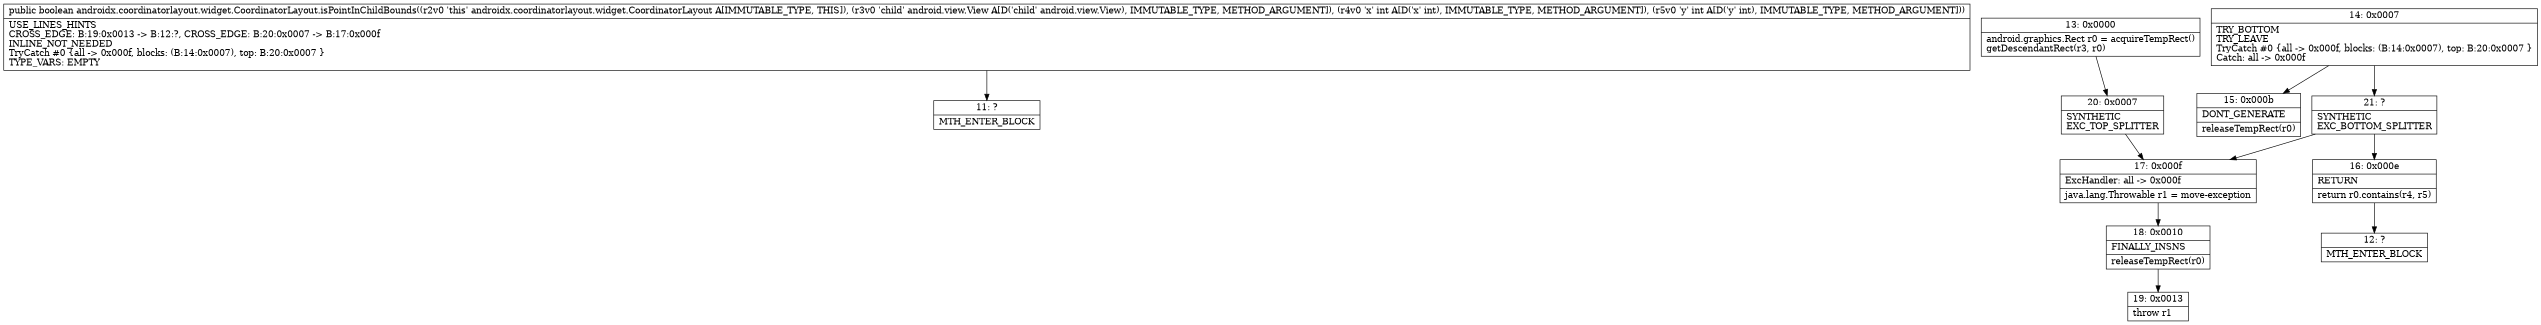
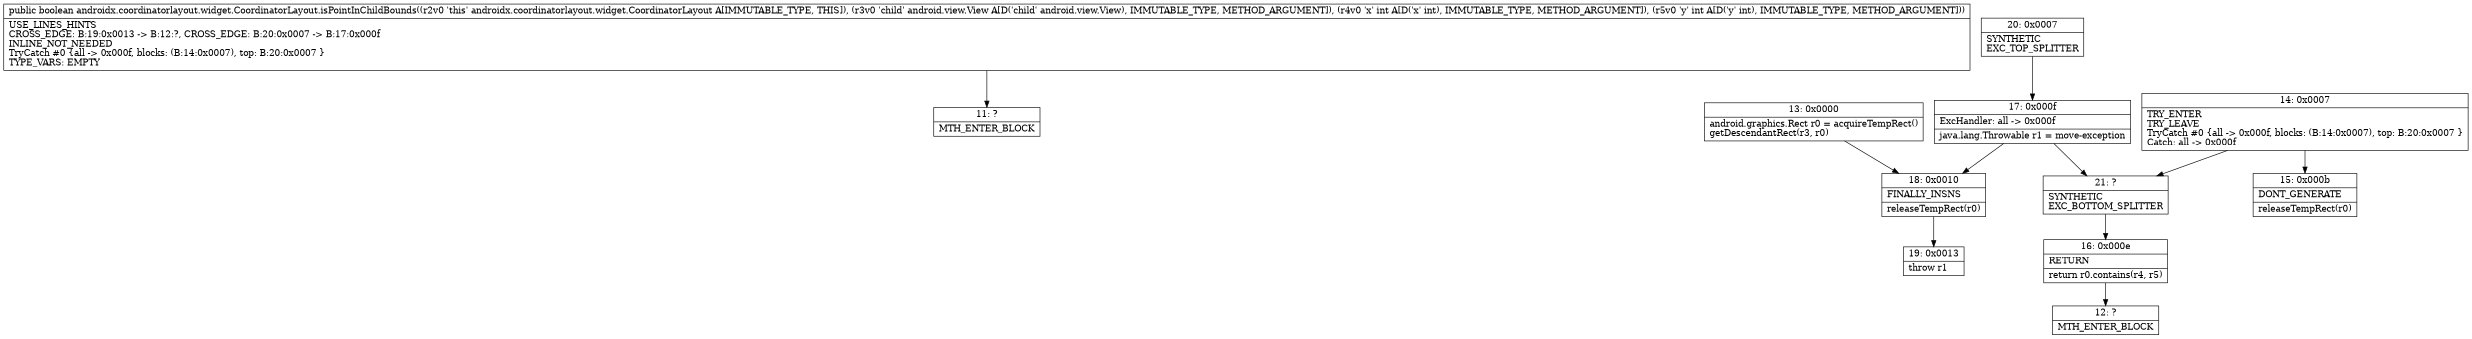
node "14: 0x0007": text "TRY_BOTTOM" -> "TRY_ENTER"
edge "13: 0x0000" -> "20: 0x0007": now "13: 0x0000" -> "18: 0x0010"
edge "21: ?" -> "17: 0x000f": reversed
